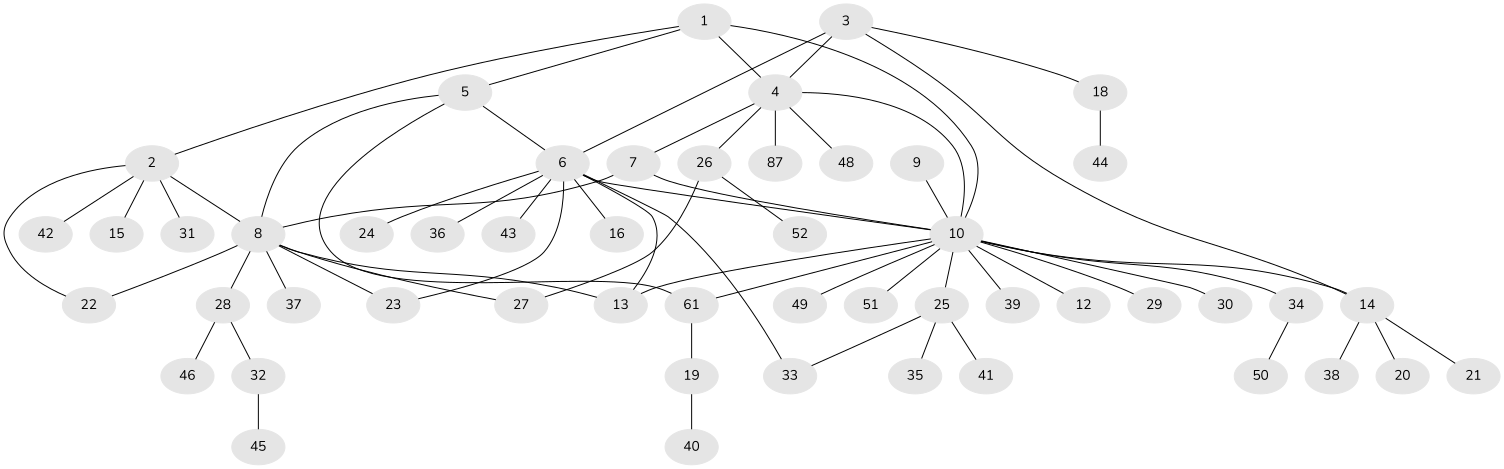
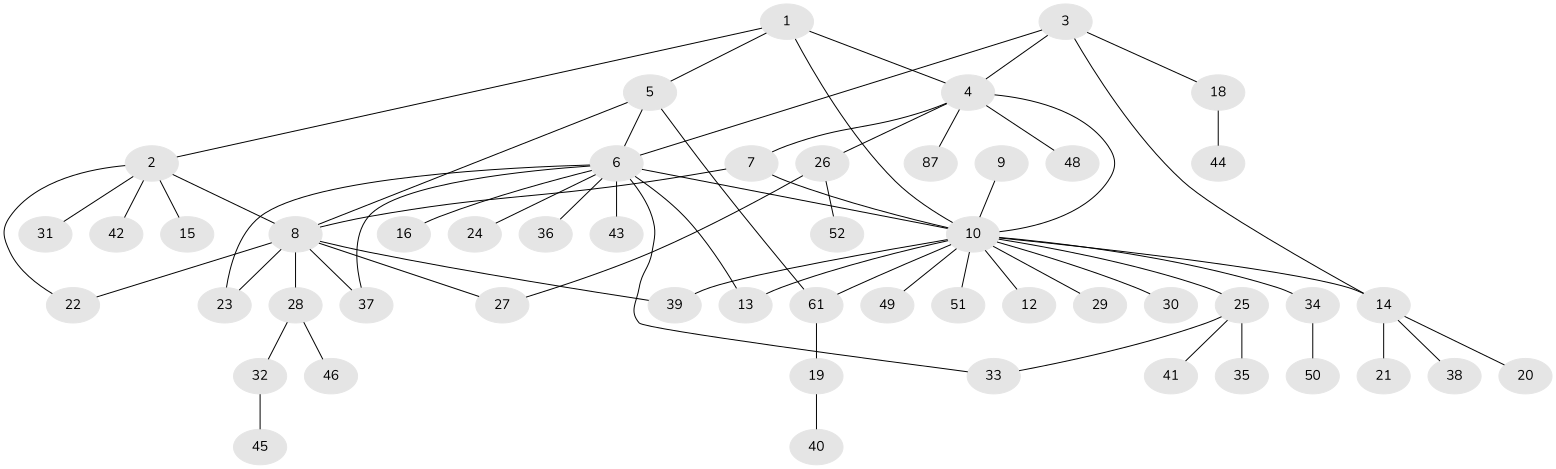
edge "6" -- "37": added
edge "8" -- "13": now "8" -- "39"
